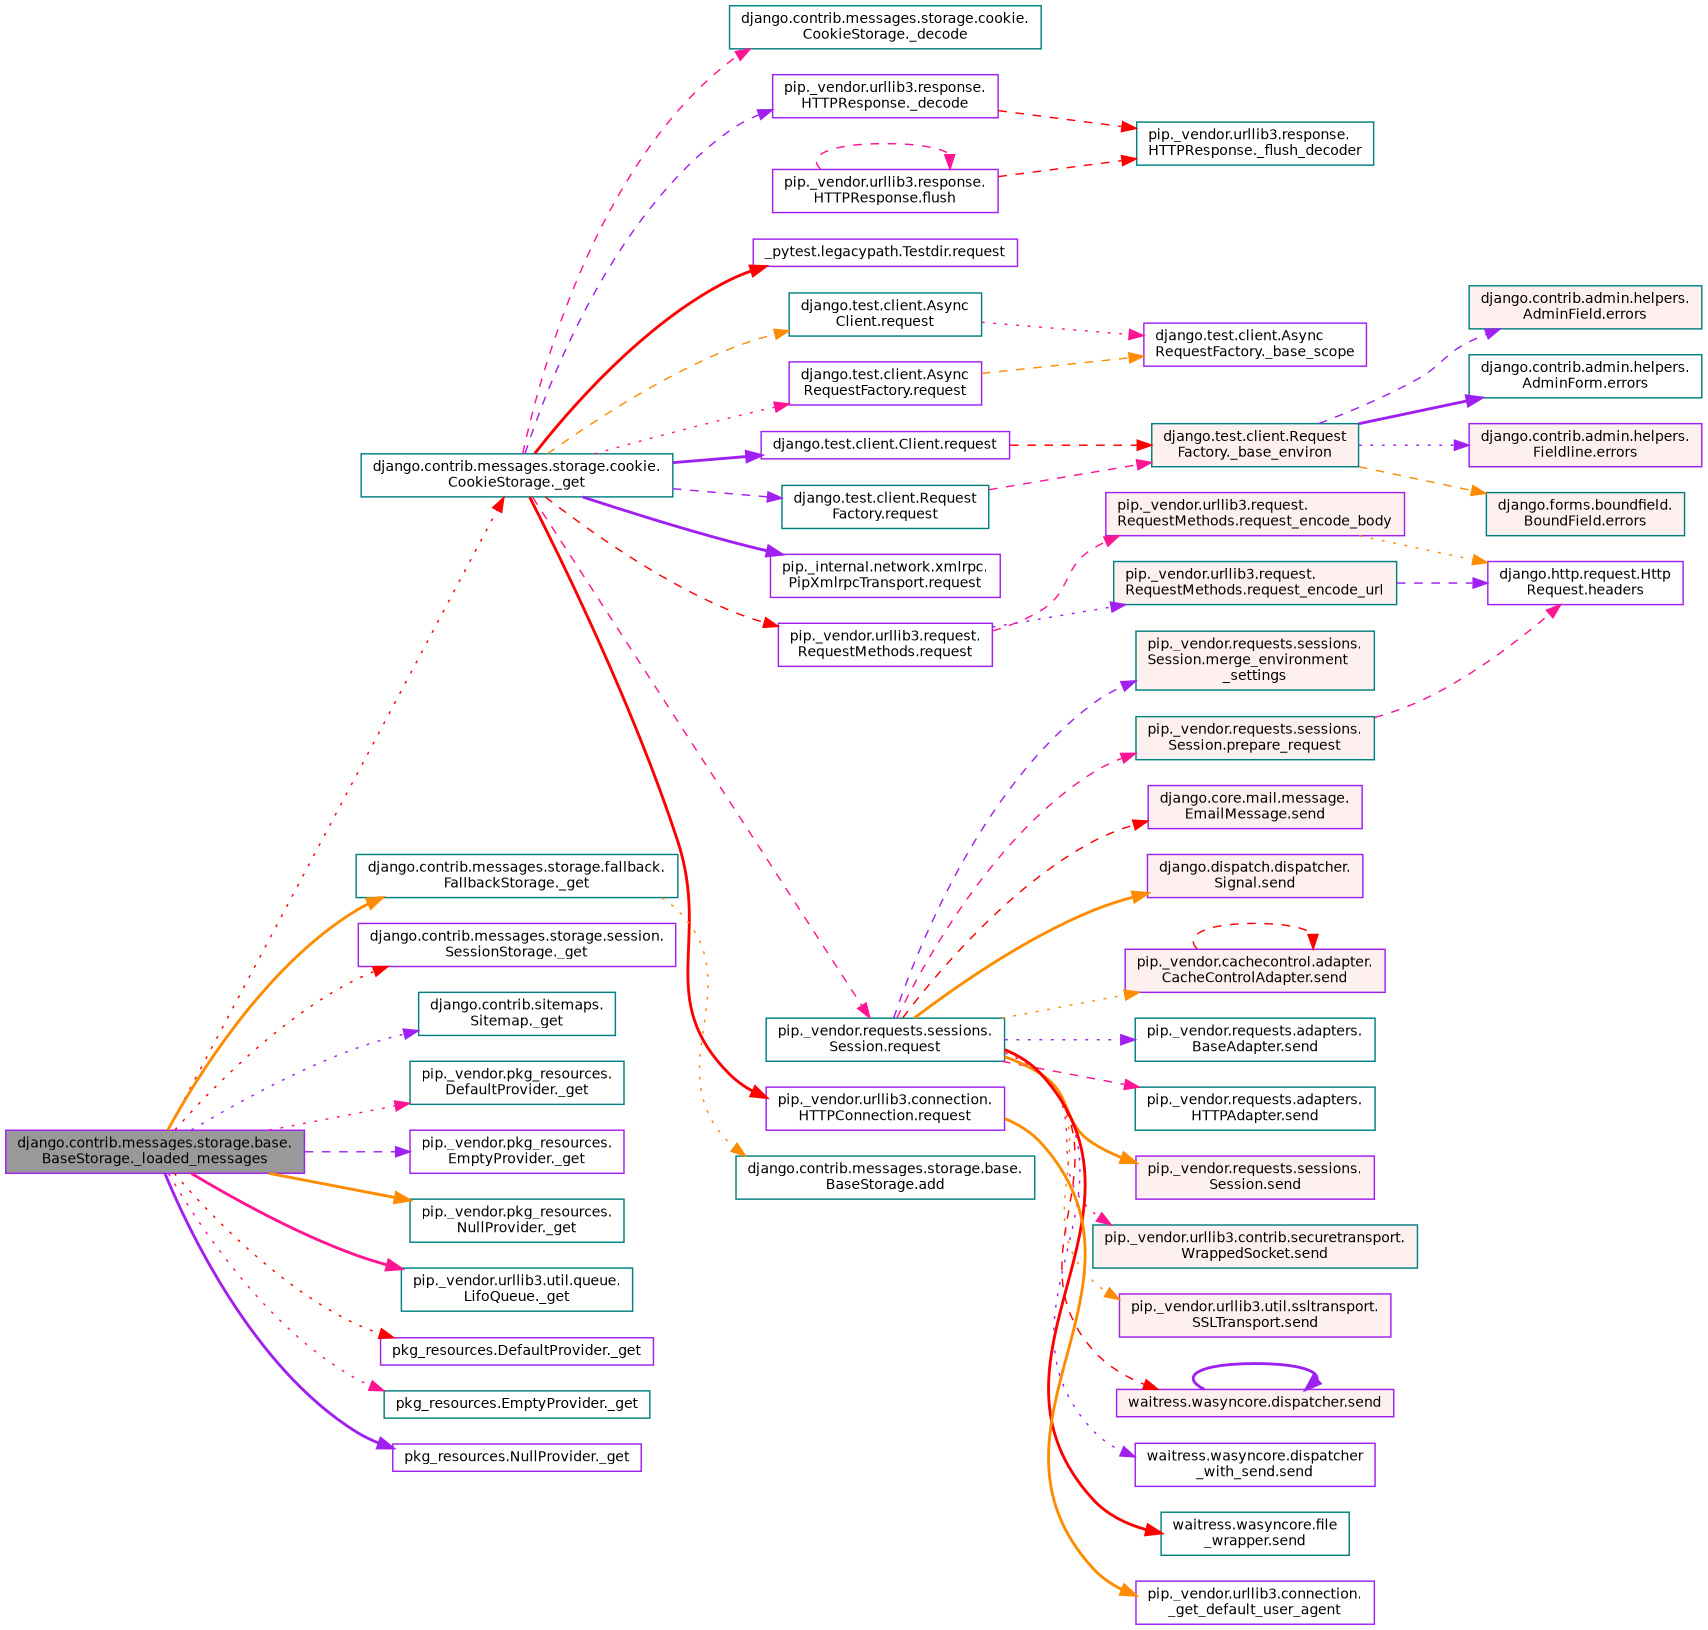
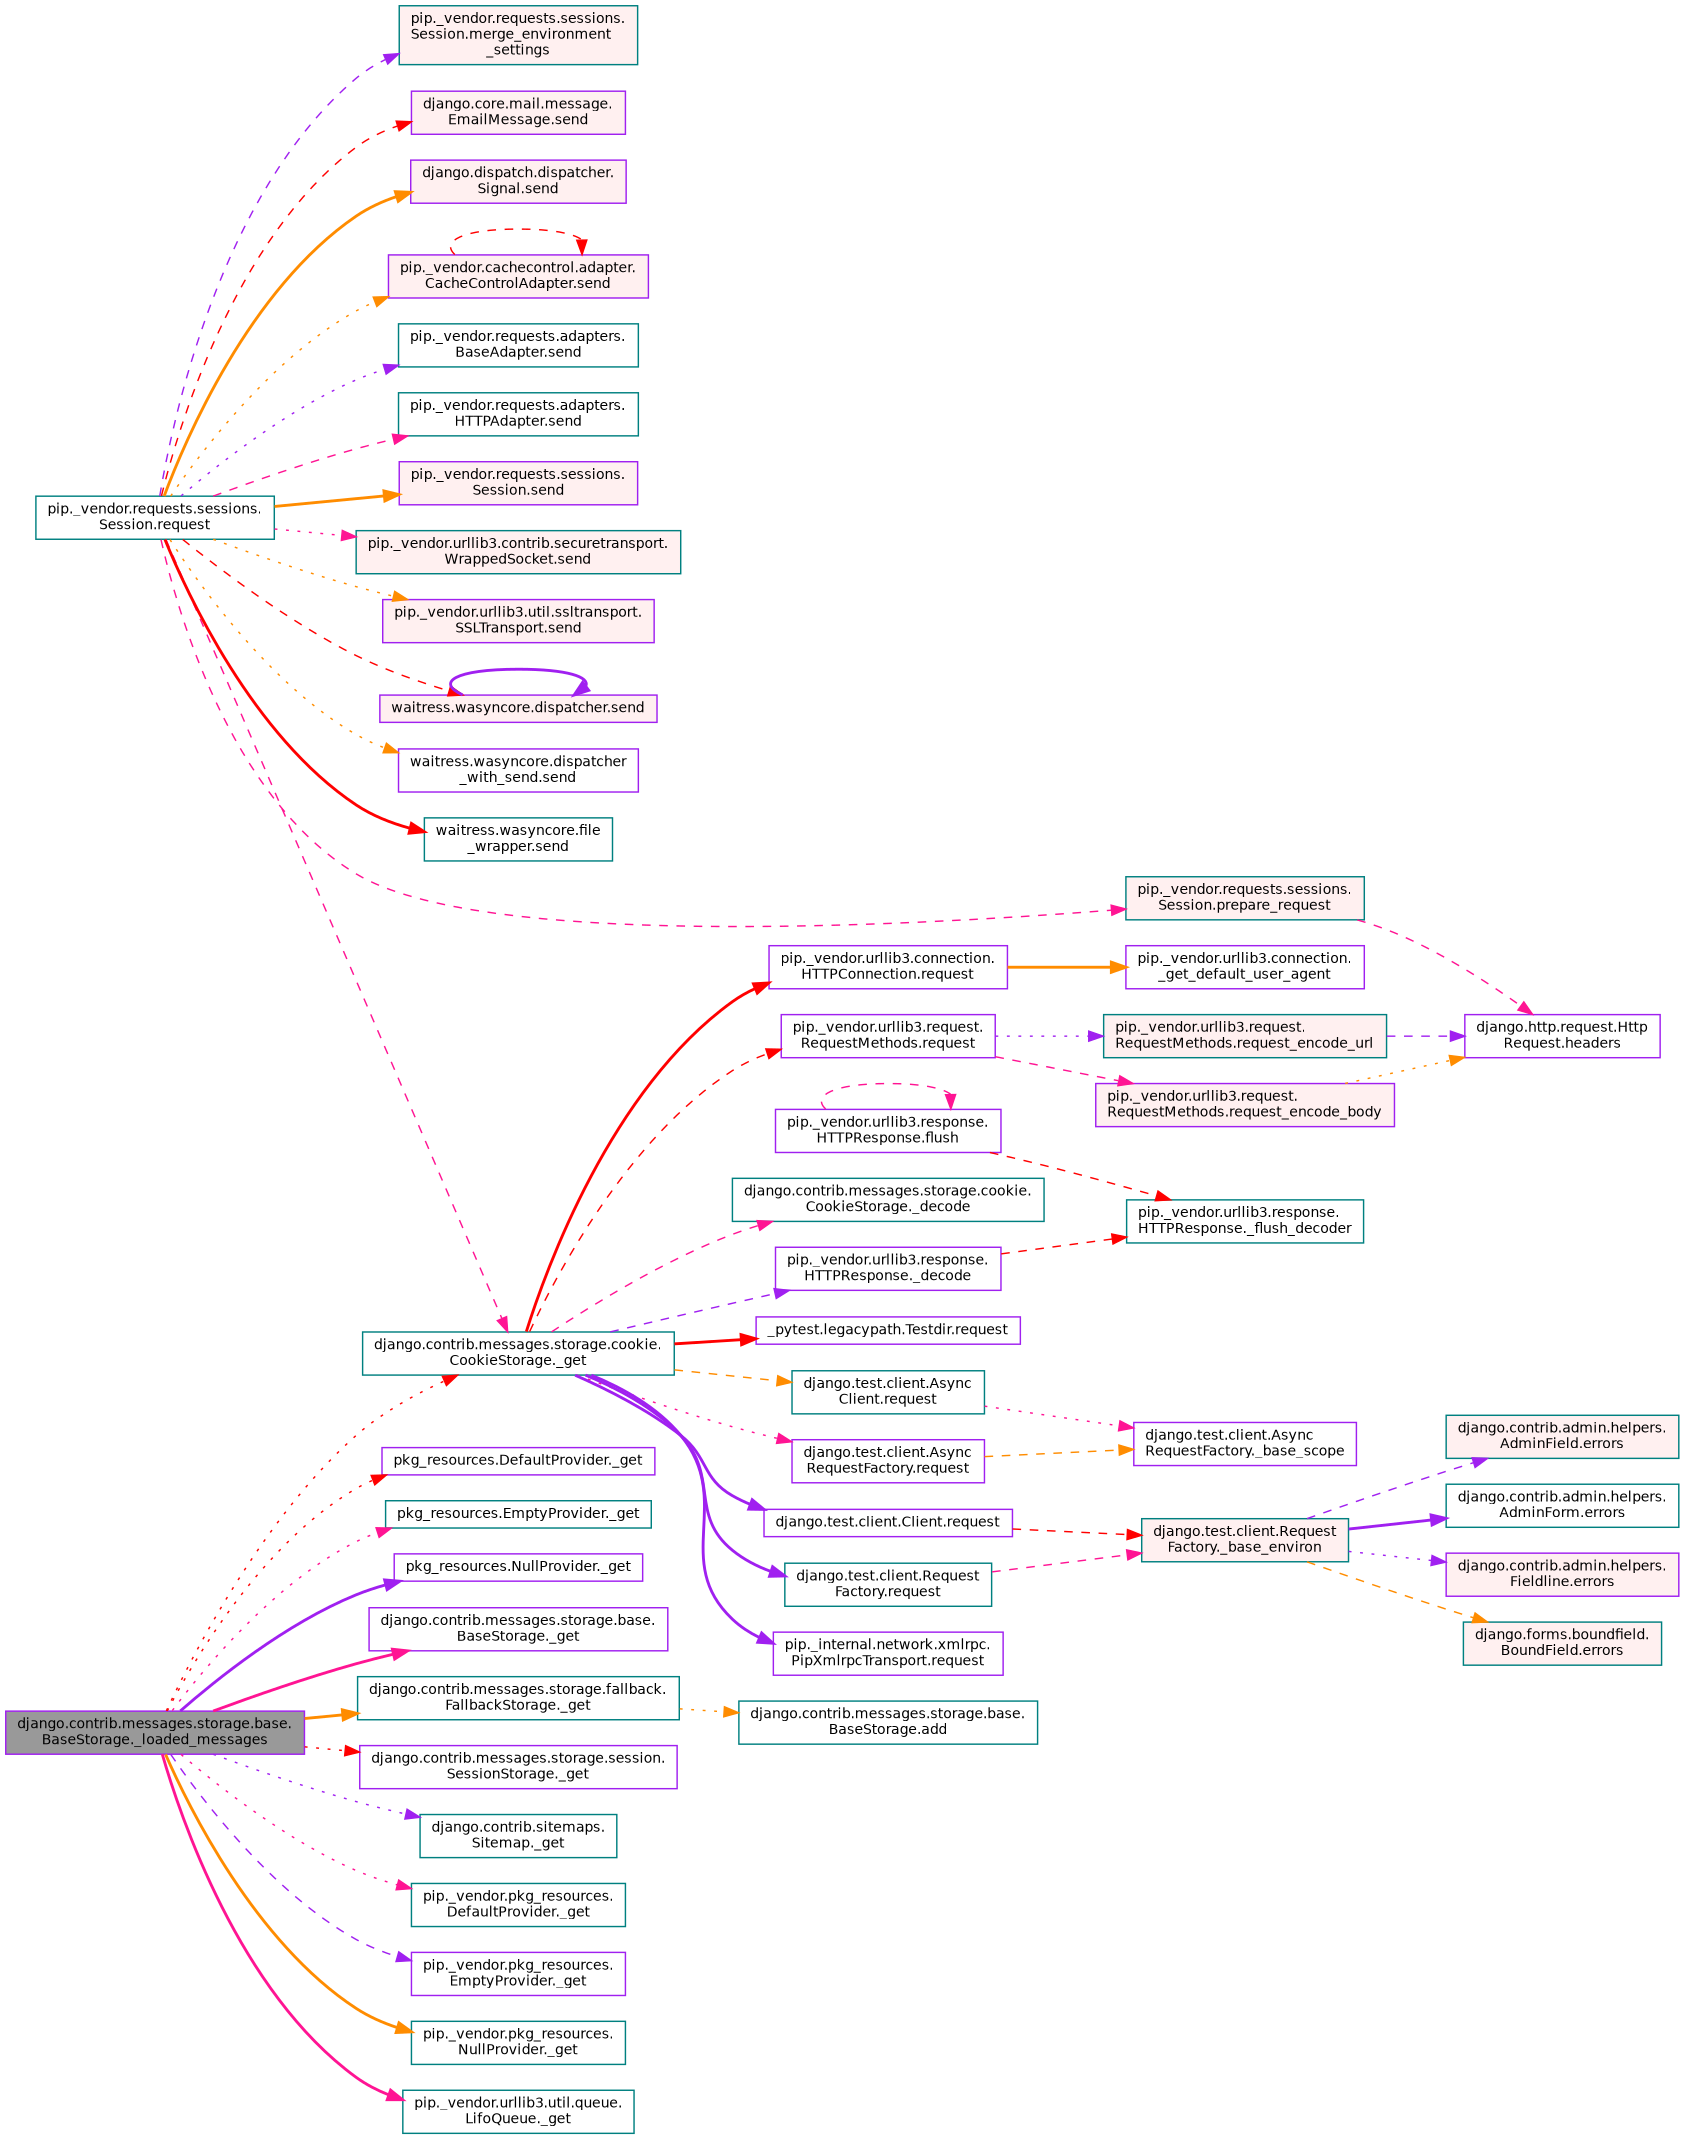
edge "django.contrib.messages.storage.cookie. CookieStorage._get" -> "django.test.client.Request Factory.request": style dashed -> bold
edge "django.contrib.messages.storage.cookie. CookieStorage._get" -> "pip._vendor.requests.sessions. Session.request": reversed
edge "pip._vendor.requests.sessions. Session.request" -> "waitress.wasyncore.dispatcher _with_send.send": color purple -> darkorange
node "django.contrib.messages.storage.base. BaseStorage._get": added
